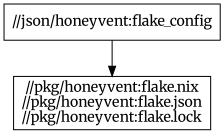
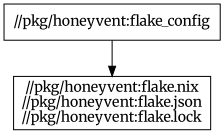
node "//json/honeyvent:flake_config": label "//json/honeyvent:flake_config" -> "//pkg/honeyvent:flake_config"
